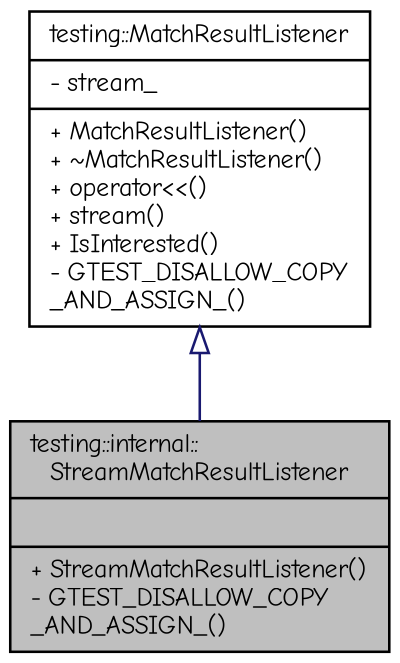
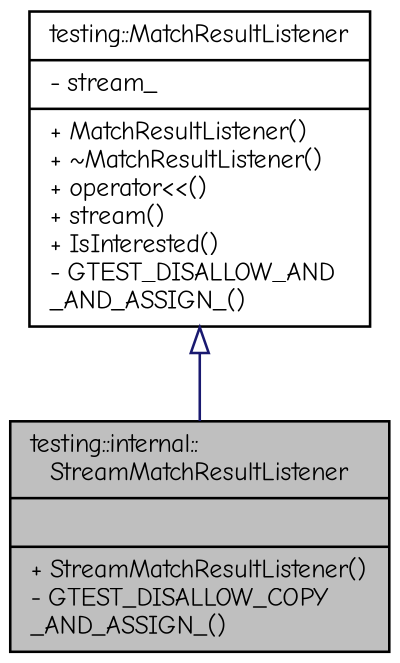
node "testing::MatchResultListener": text "- GTEST_DISALLOW_COPY" -> "- GTEST_DISALLOW_AND"
